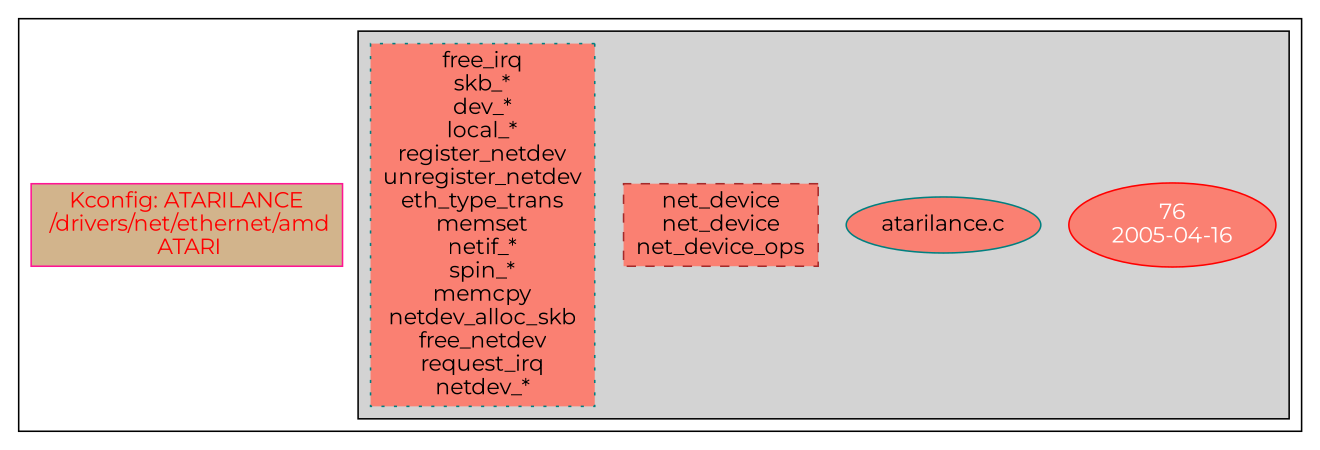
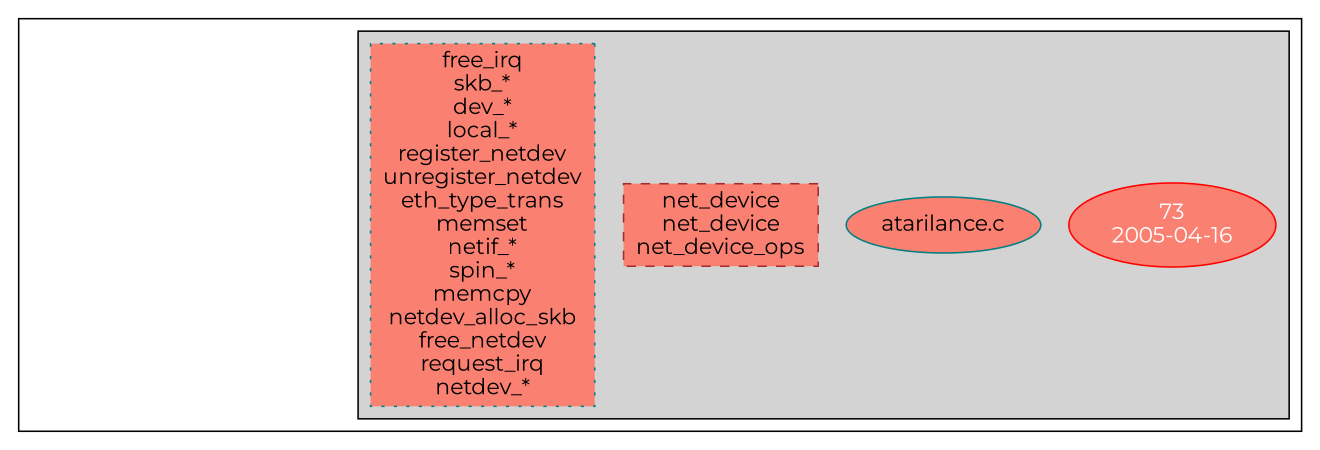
node "Kconfig: ATARILANCE /drivers/net/ethernet/amd ATARI": removed
node "76 2005-04-16": label "76 2005-04-16" -> "73 2005-04-16"
